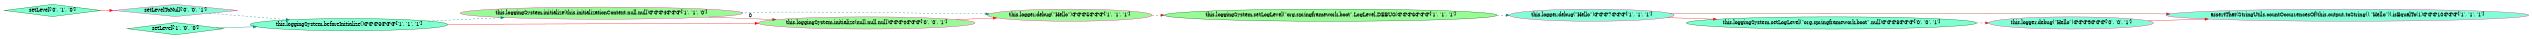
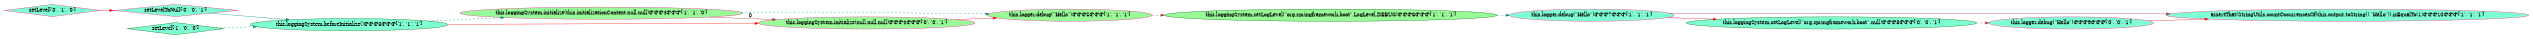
node "setLevel['0', '1', '0']": color darkgreen -> deeppink
edge "setLevelToNull['0', '0', '1']" -> "this.loggingSystem.beforeInitialize()@@@3@@@['1', '1', '1']": style dashed -> solid
edge "setLevel['1', '0', '0']" -> "this.loggingSystem.beforeInitialize()@@@3@@@['1', '1', '1']": style solid -> dashed
